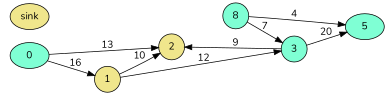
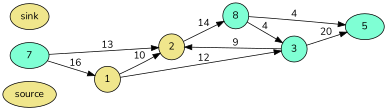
edge "8" -> "3": label "7" -> "4"
edge "2" -> "8": added, label "14"
node "0": label "0" -> "7"
node "source": added
